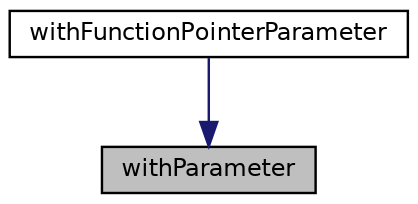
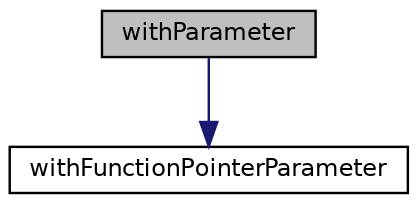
edge "withFunctionPointerParameter" -> "withParameter": reversed
